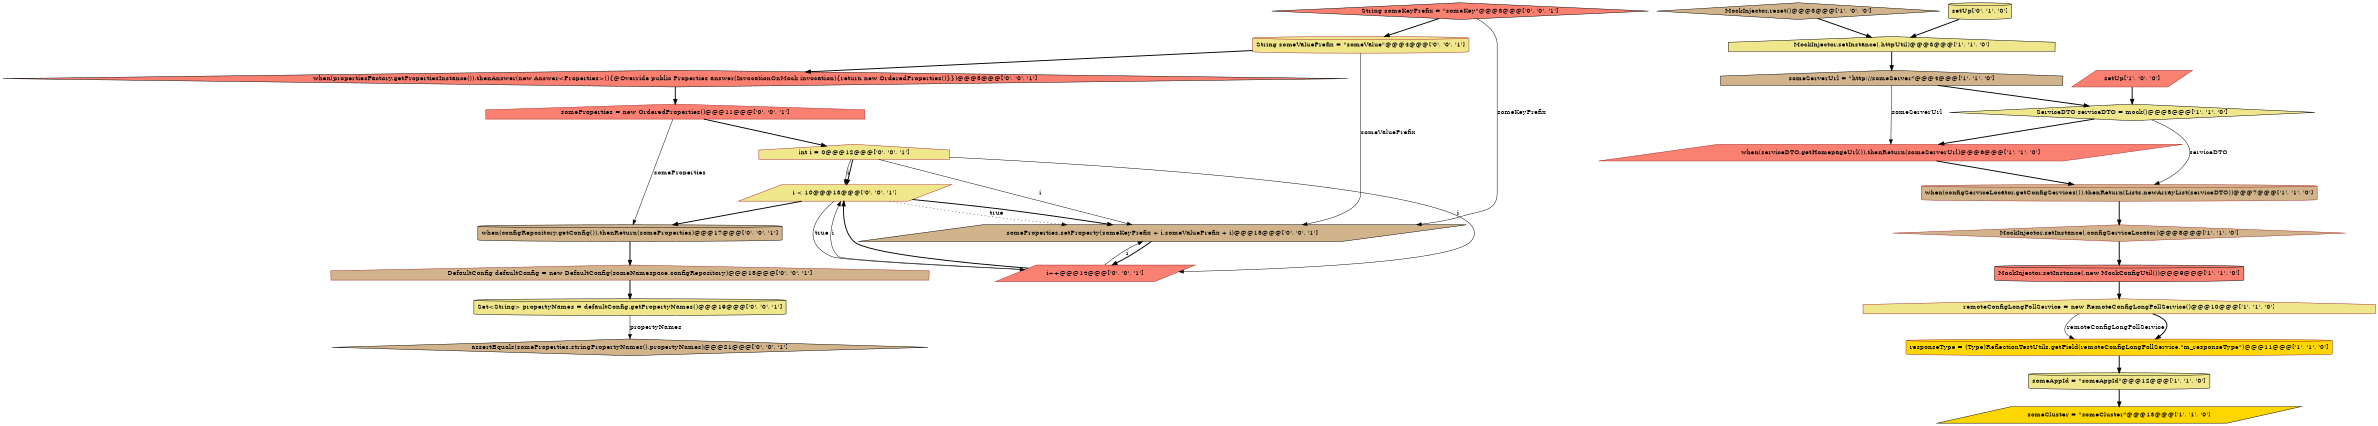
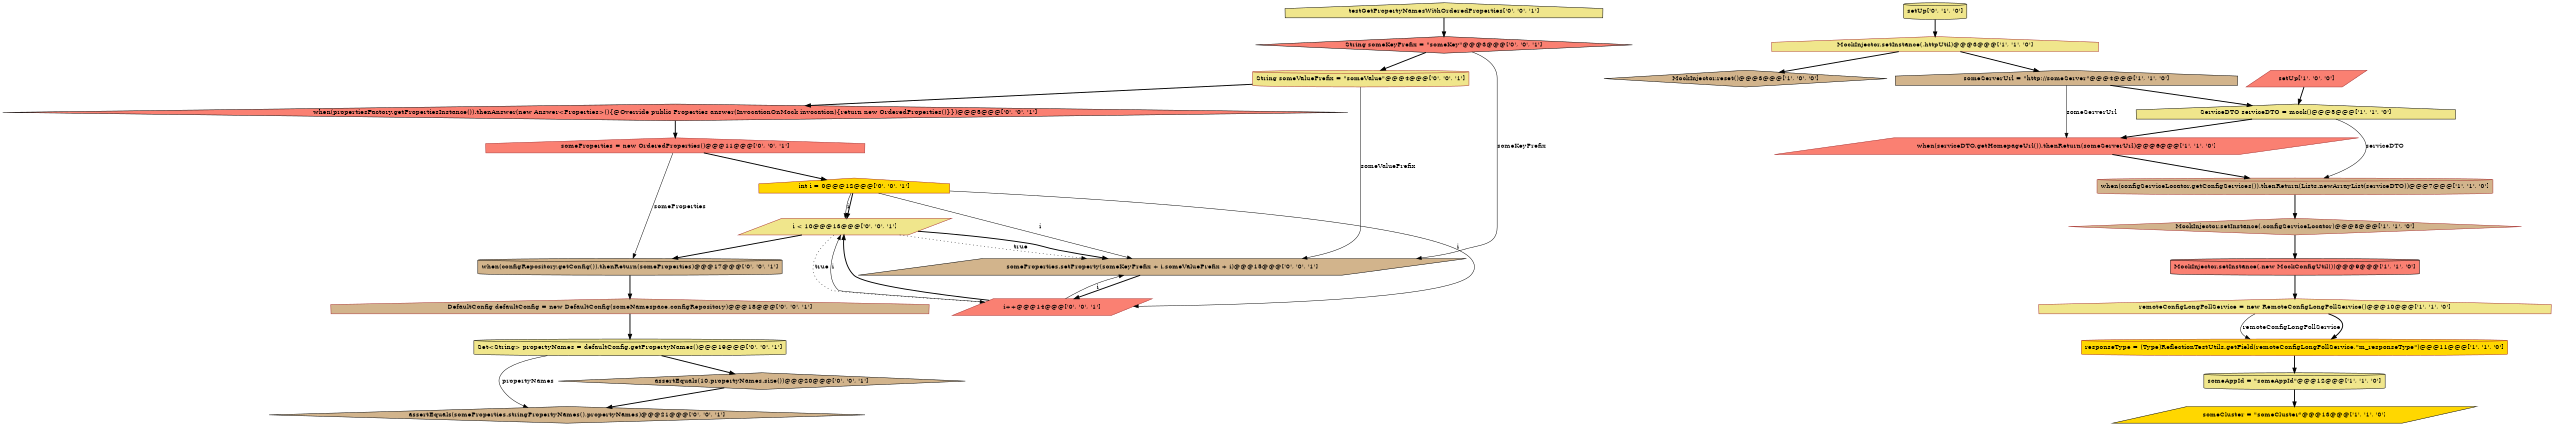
node "testGetPropertyNamesWithOrderedProperties['0', '0', '1']": added
edge "MockInjector.reset()@@@3@@@['1', '0', '0']" -> "MockInjector.setInstance(,httpUtil)@@@3@@@['1', '1', '0']": reversed
node "MockInjector.setInstance(,httpUtil)@@@3@@@['1', '1', '0']": color black -> brown
node "ServiceDTO serviceDTO = mock()@@@5@@@['1', '1', '0']": shape diamond -> house
node "int i = 0@@@12@@@['0', '0', '1']": fillcolor khaki -> gold
edge "i < 10@@@13@@@['0', '0', '1']" -> "i++@@@14@@@['0', '0', '1']": style solid -> dotted
node "assertEquals(10,propertyNames.size())@@@20@@@['0', '0', '1']": added
